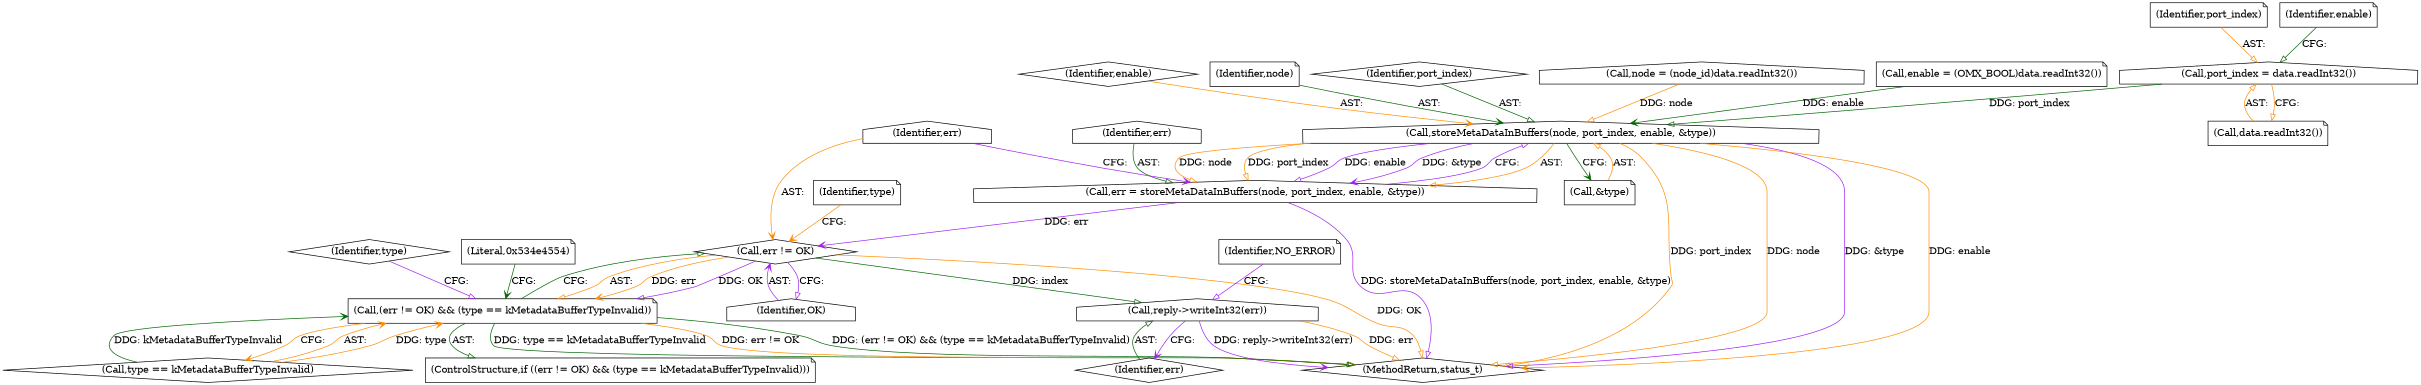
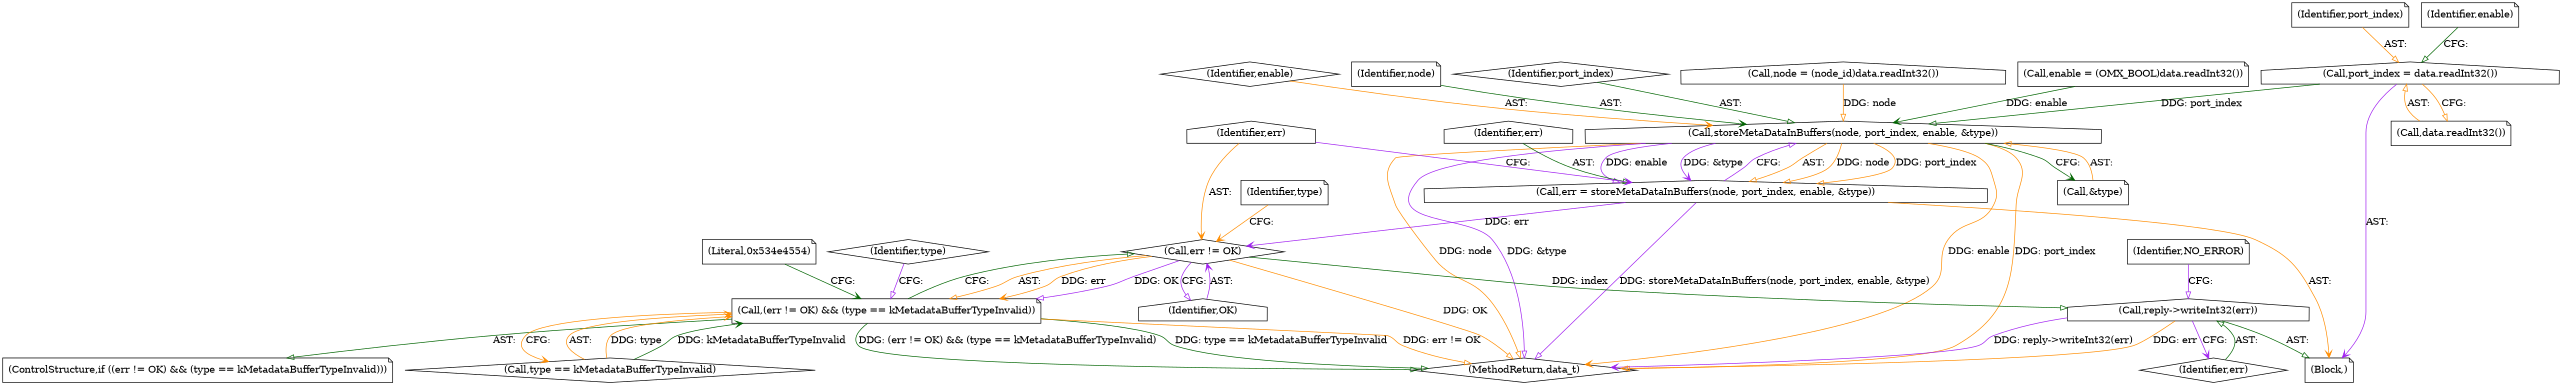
node "(MethodReturn,status_t)": label "(MethodReturn,status_t)" -> "(MethodReturn,data_t)"
node "(Block,)": added
